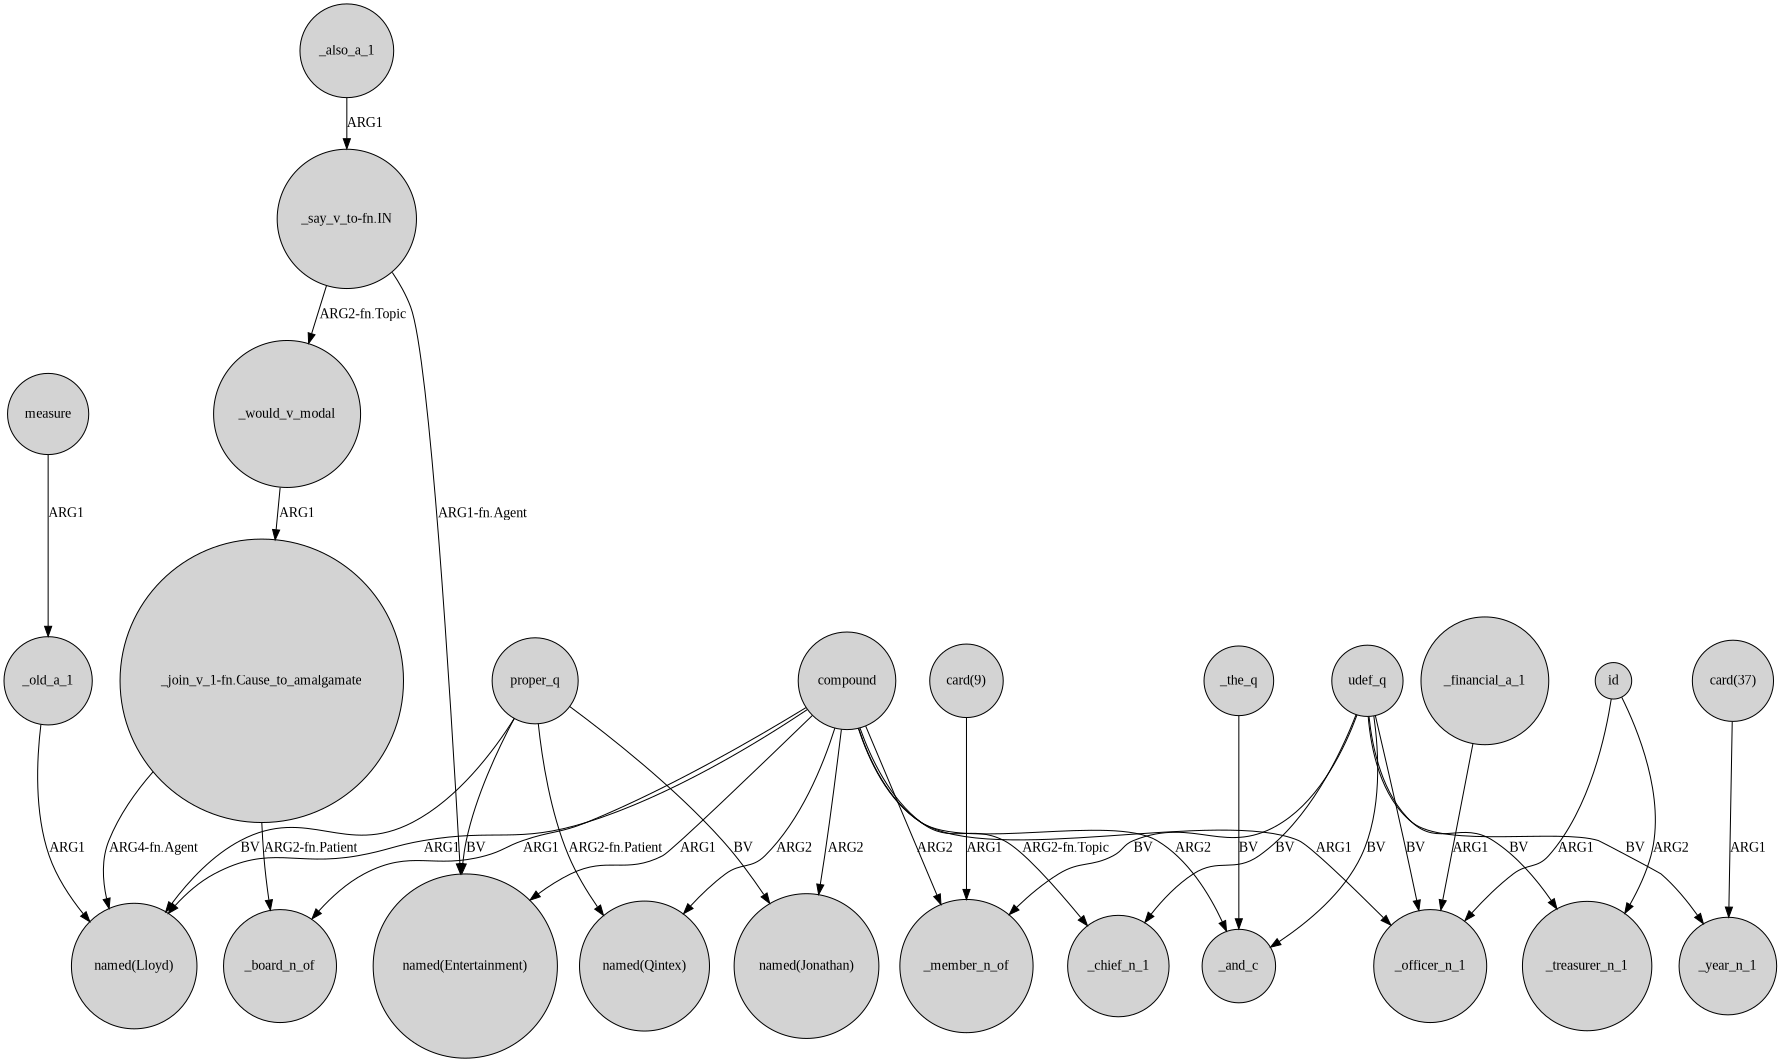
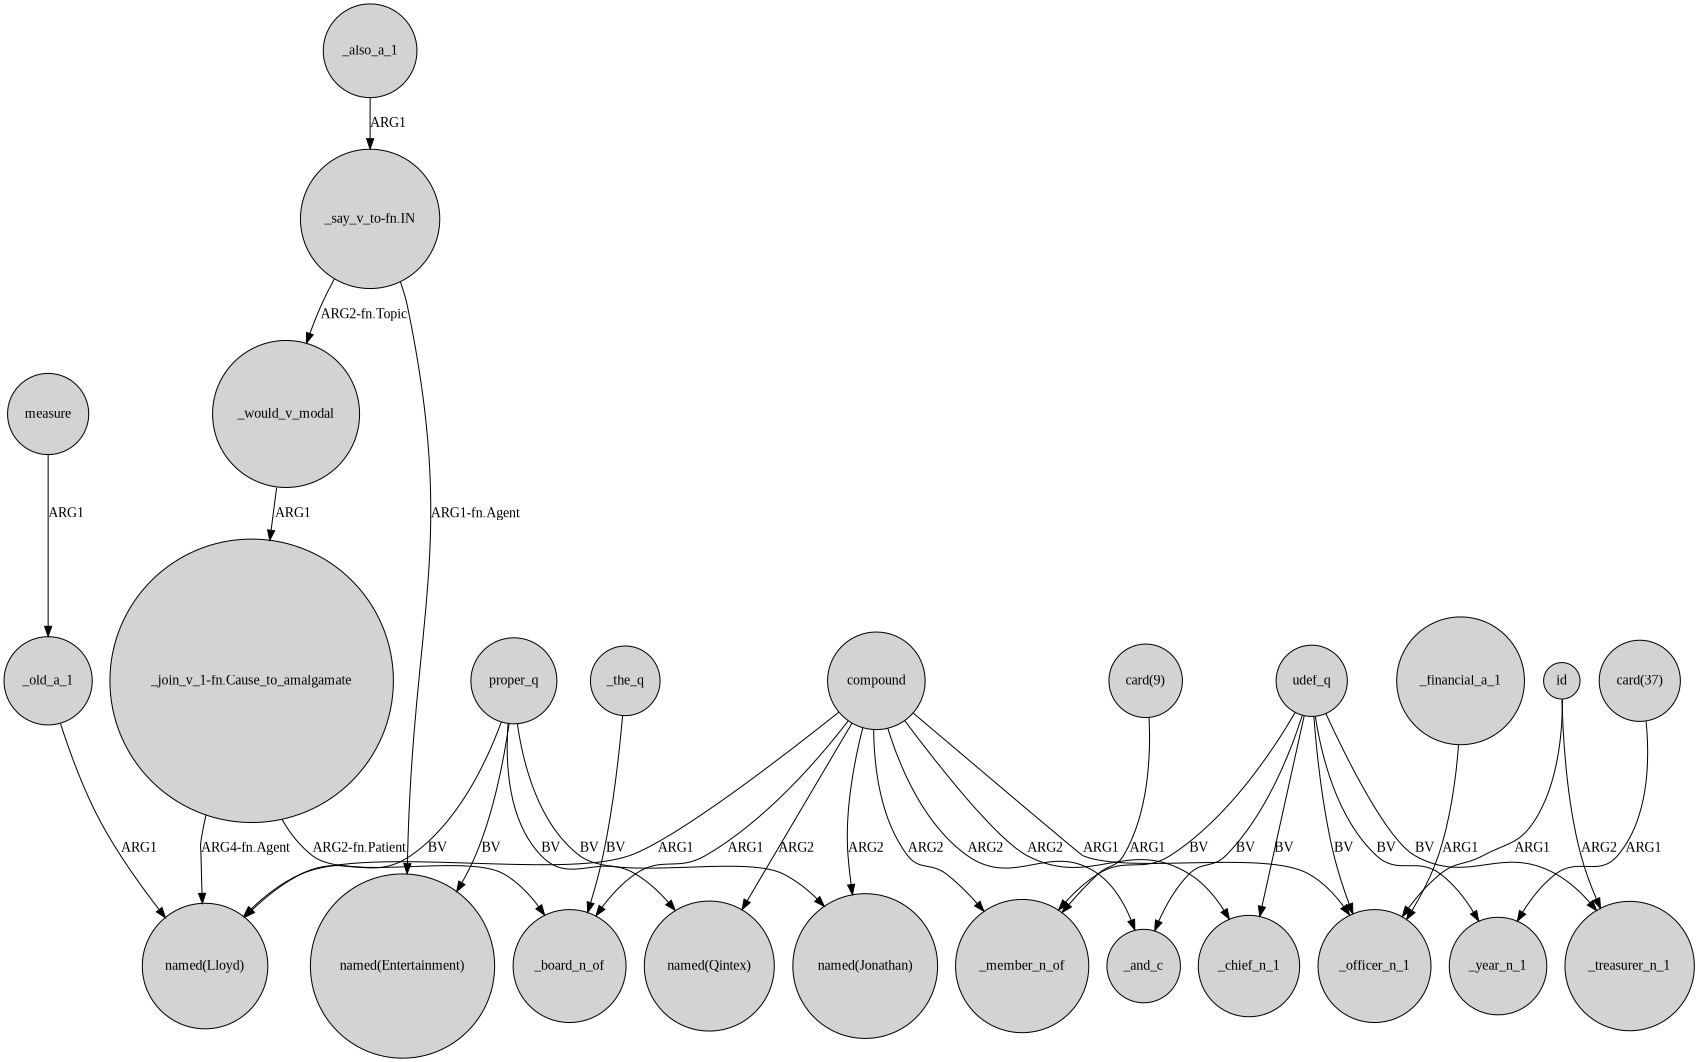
edge "_the_q" -> "_and_c": now "_the_q" -> "_board_n_of"
edge "compound" -> "named(Entertainment)": removed, label "ARG1"
edge "proper_q" -> "named(Qintex)": label "ARG2-fn.Patient" -> "BV"
edge "compound" -> "_chief_n_1": label "ARG2-fn.Topic" -> "ARG2"
